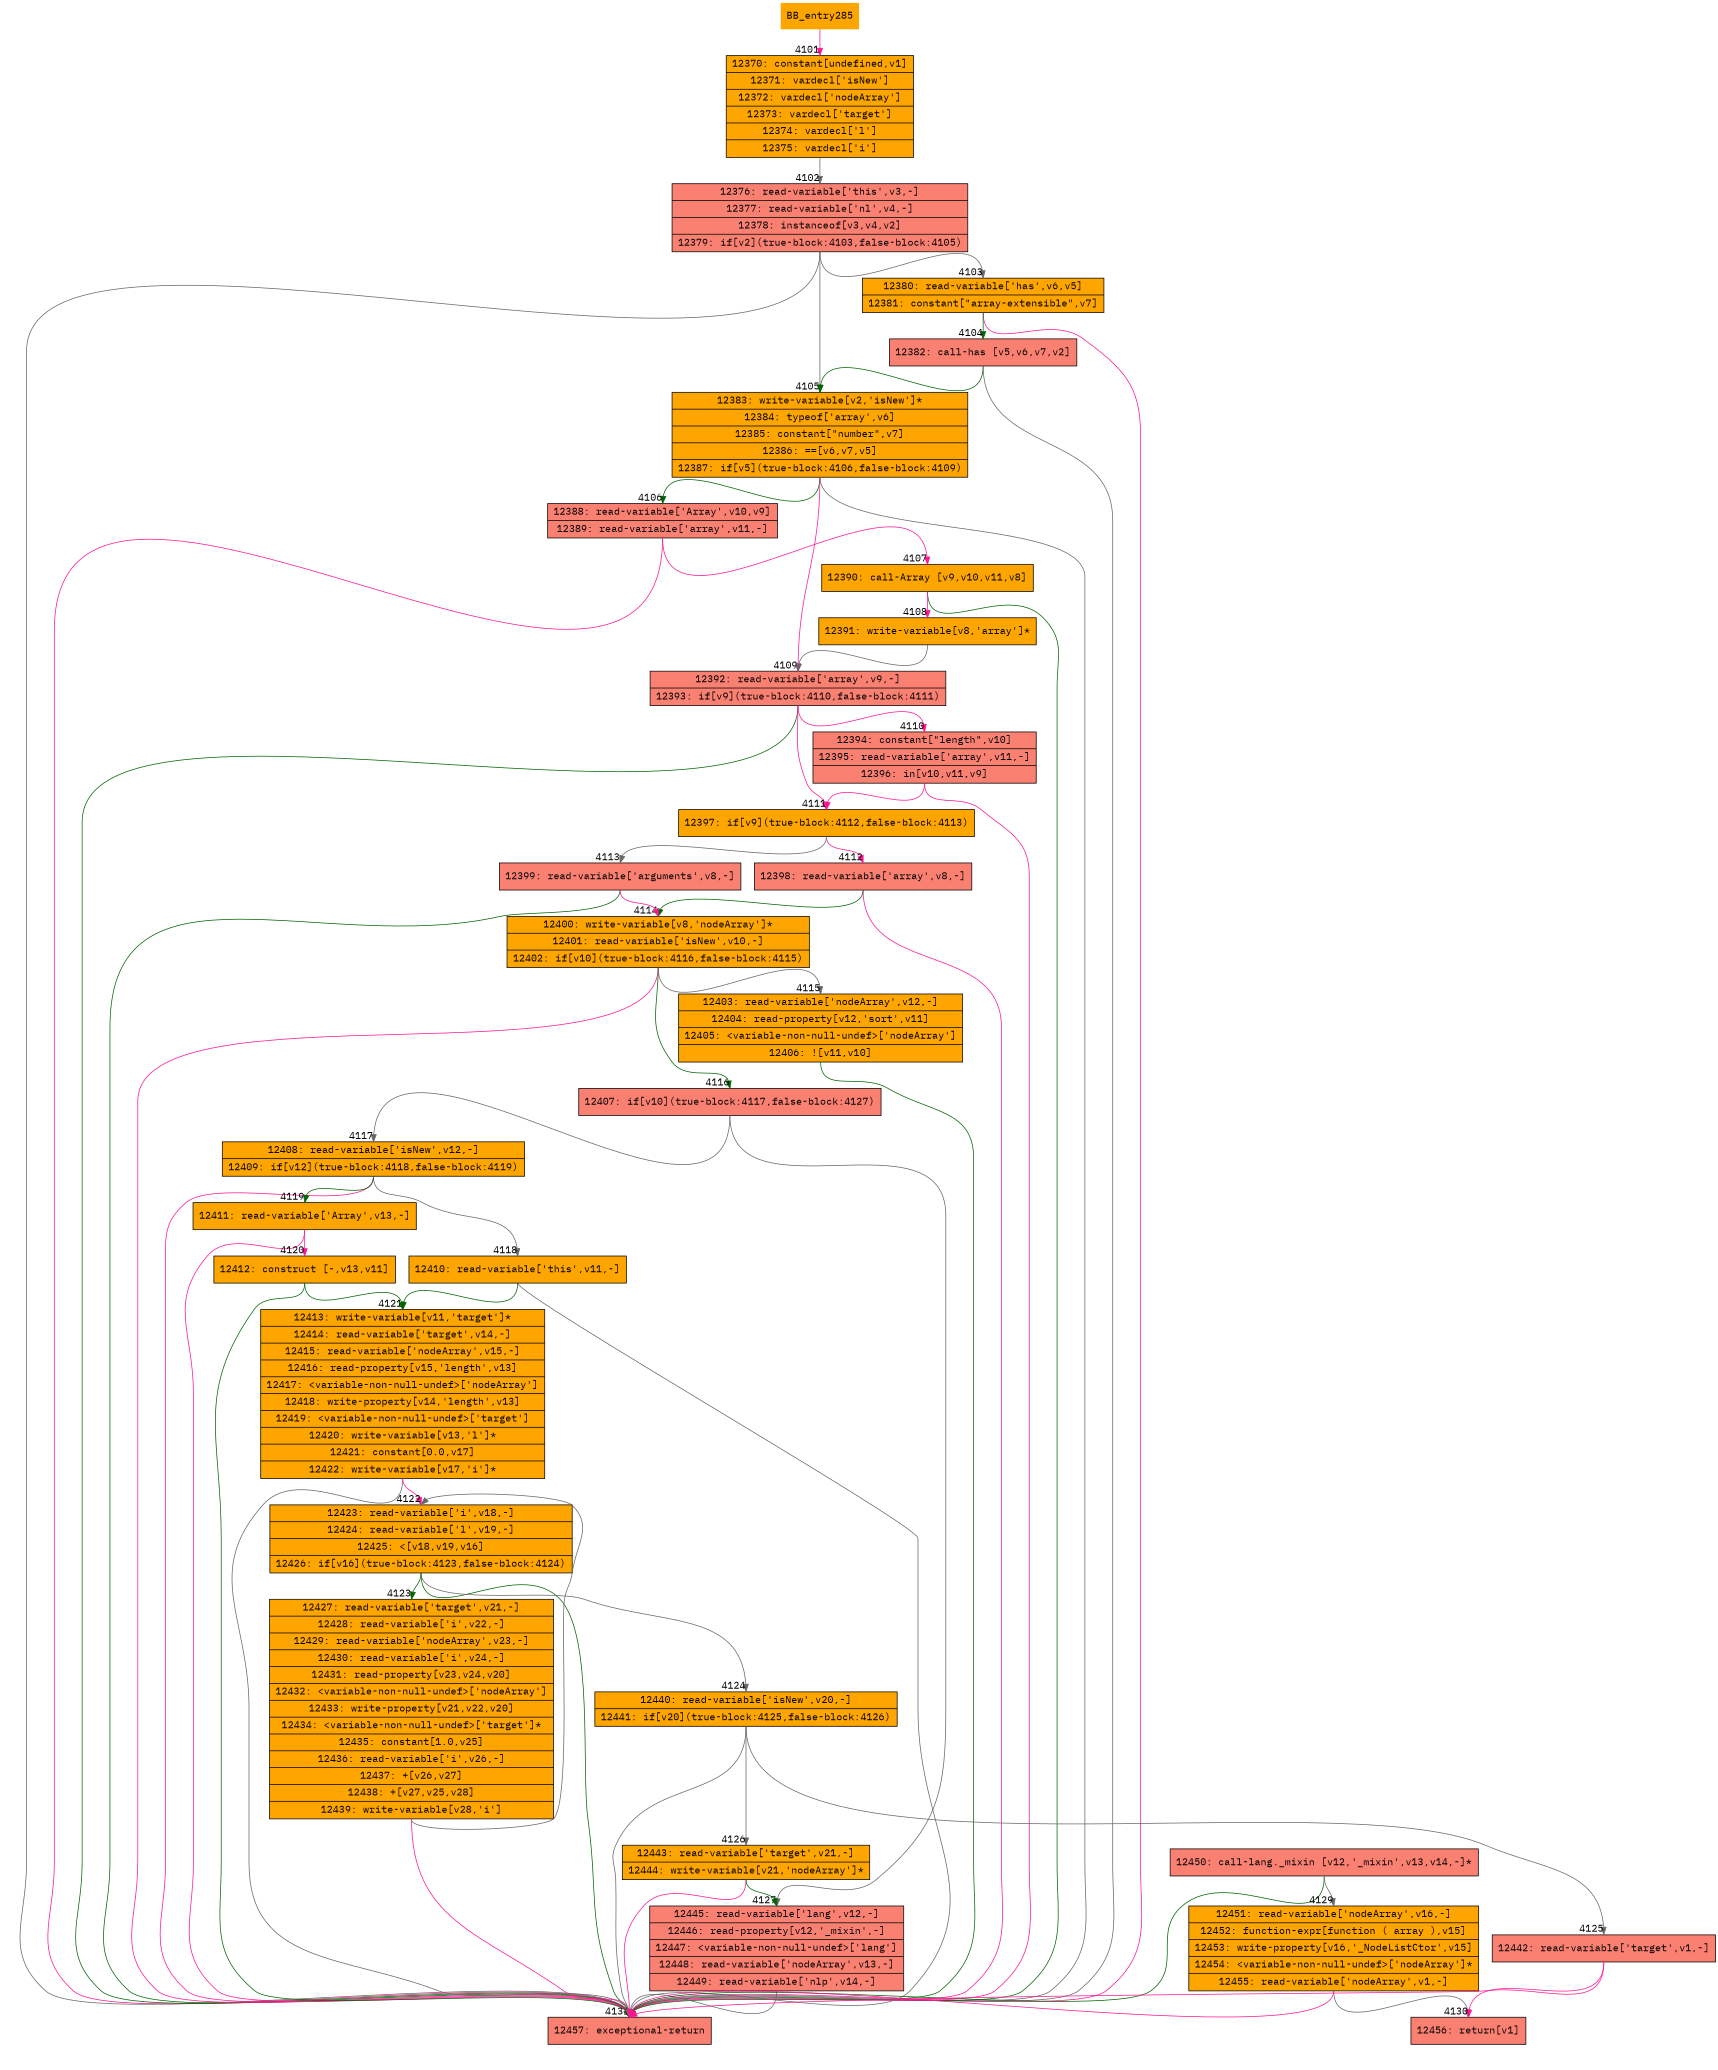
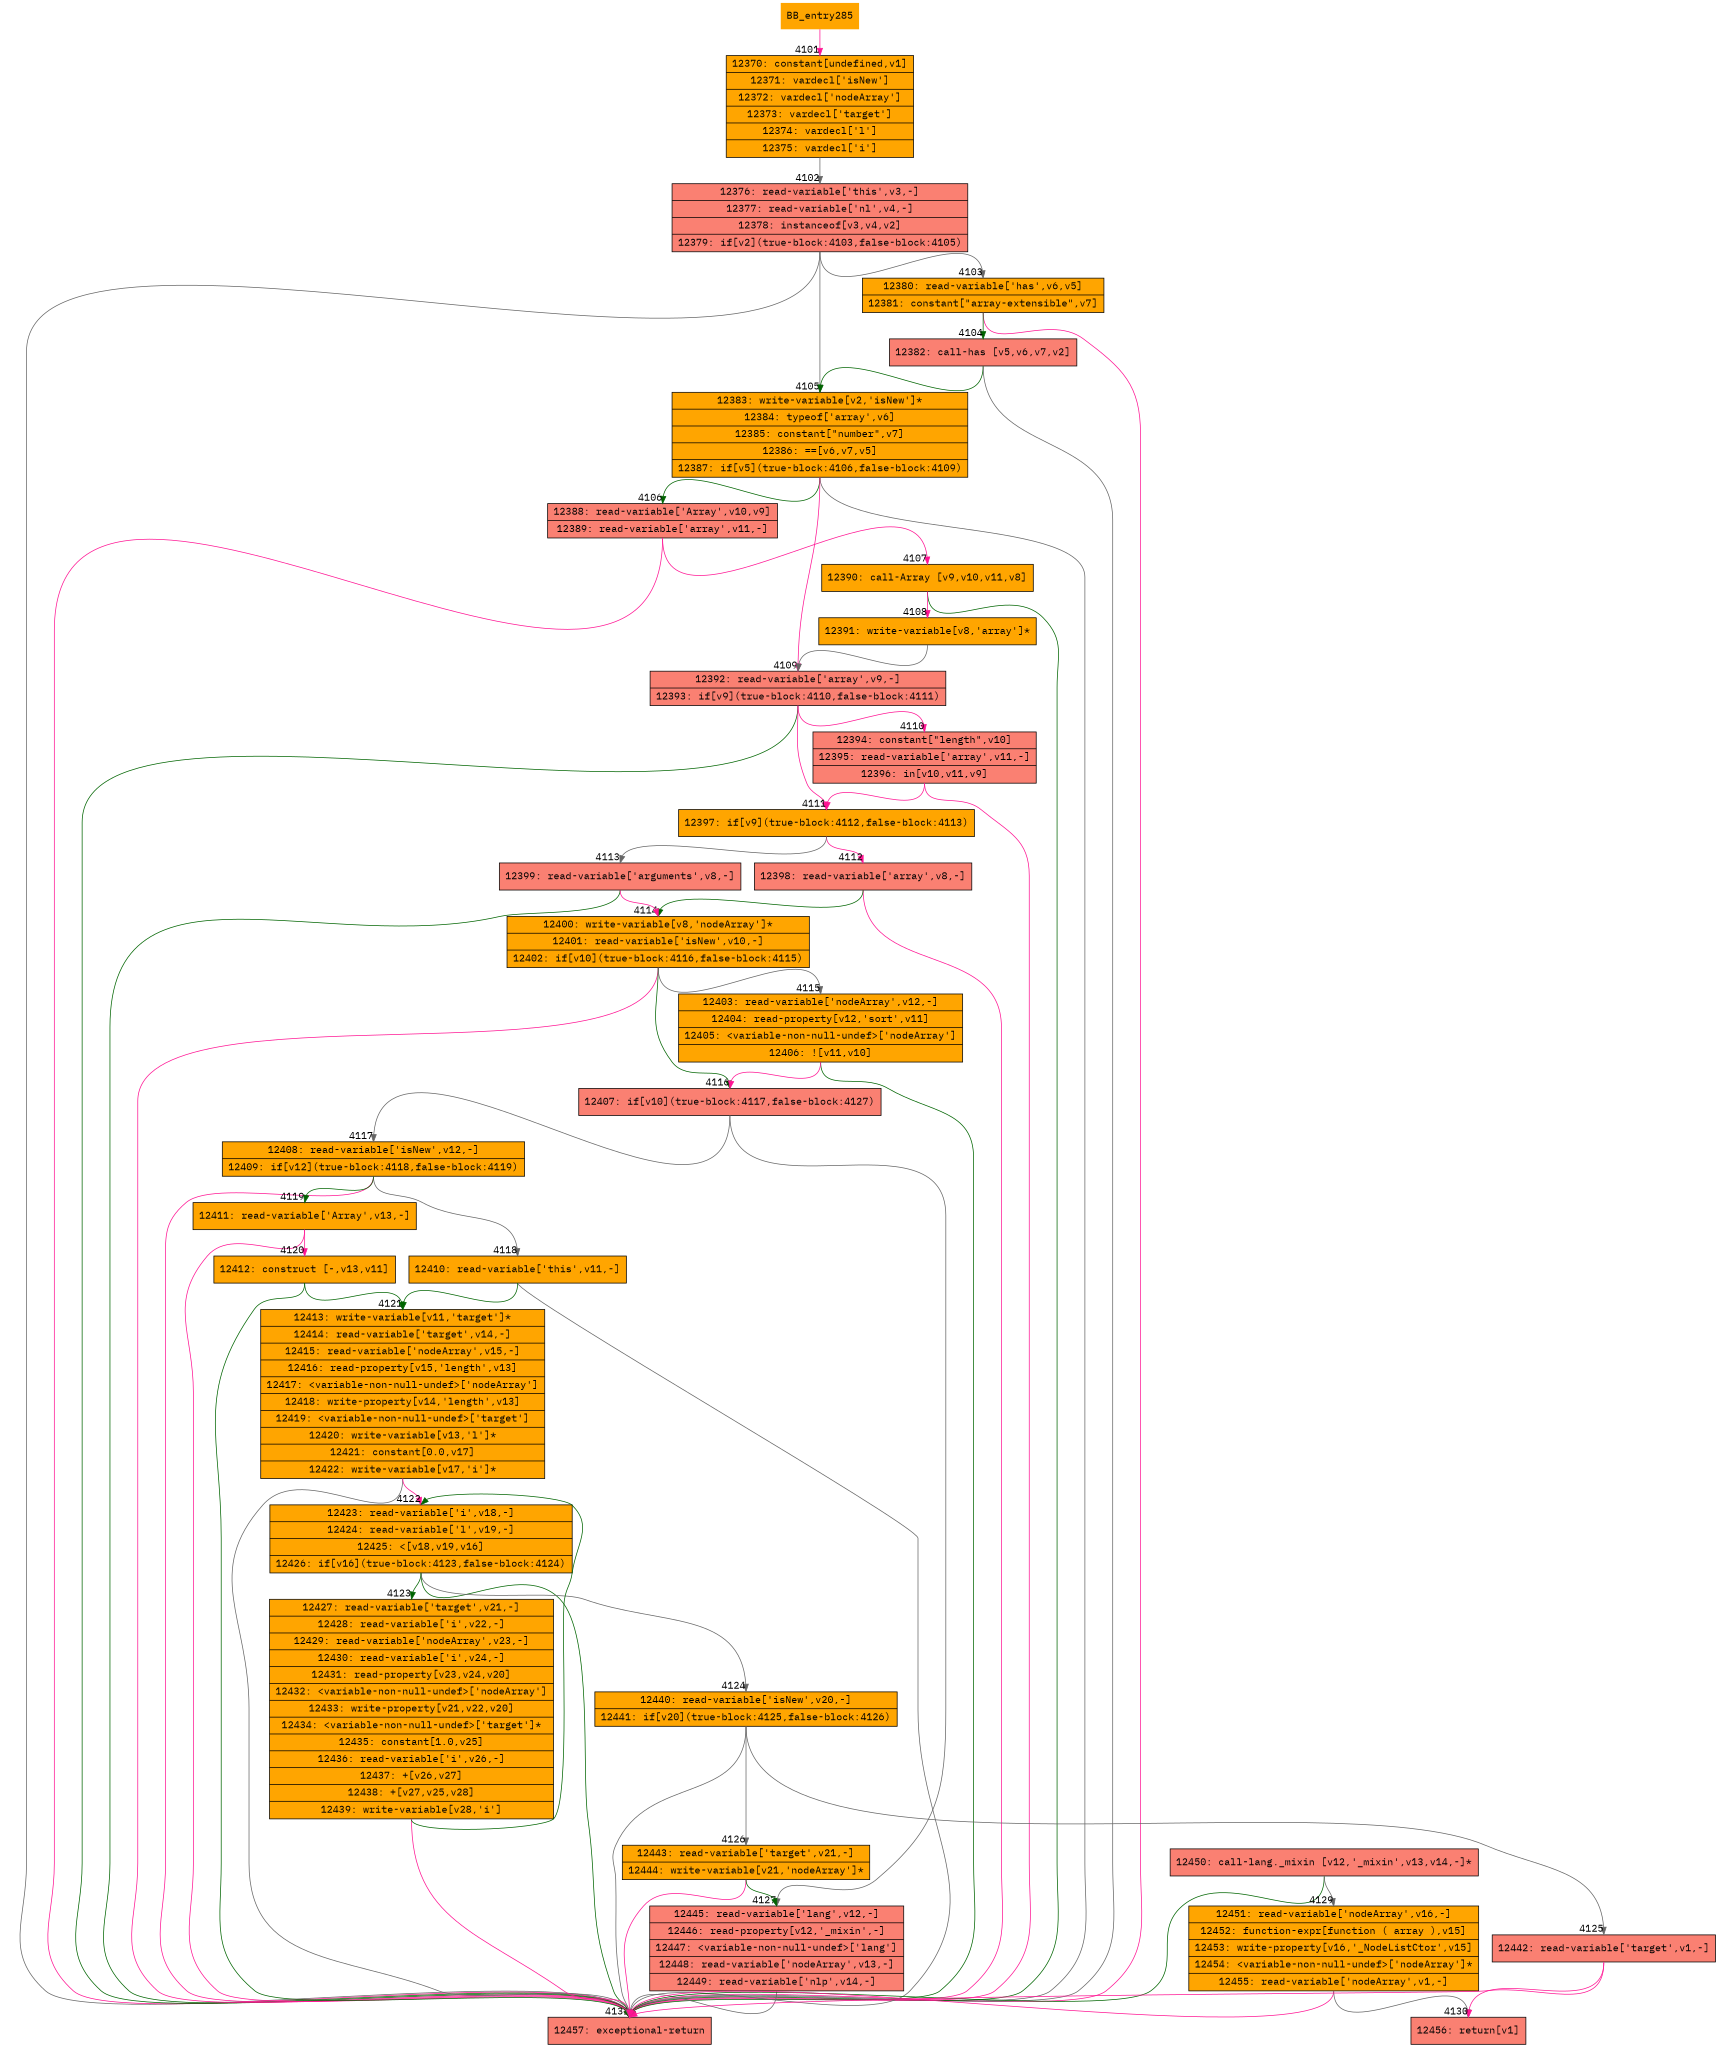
edge "12403: read-variable['nodeArray',v12,-]" -> "12407: if[v10](true-block:4117,false-block:4127)": added
edge "12427: read-variable['target',v21,-]" -> "12423: read-variable['i',v18,-]": color gray40 -> darkgreen
